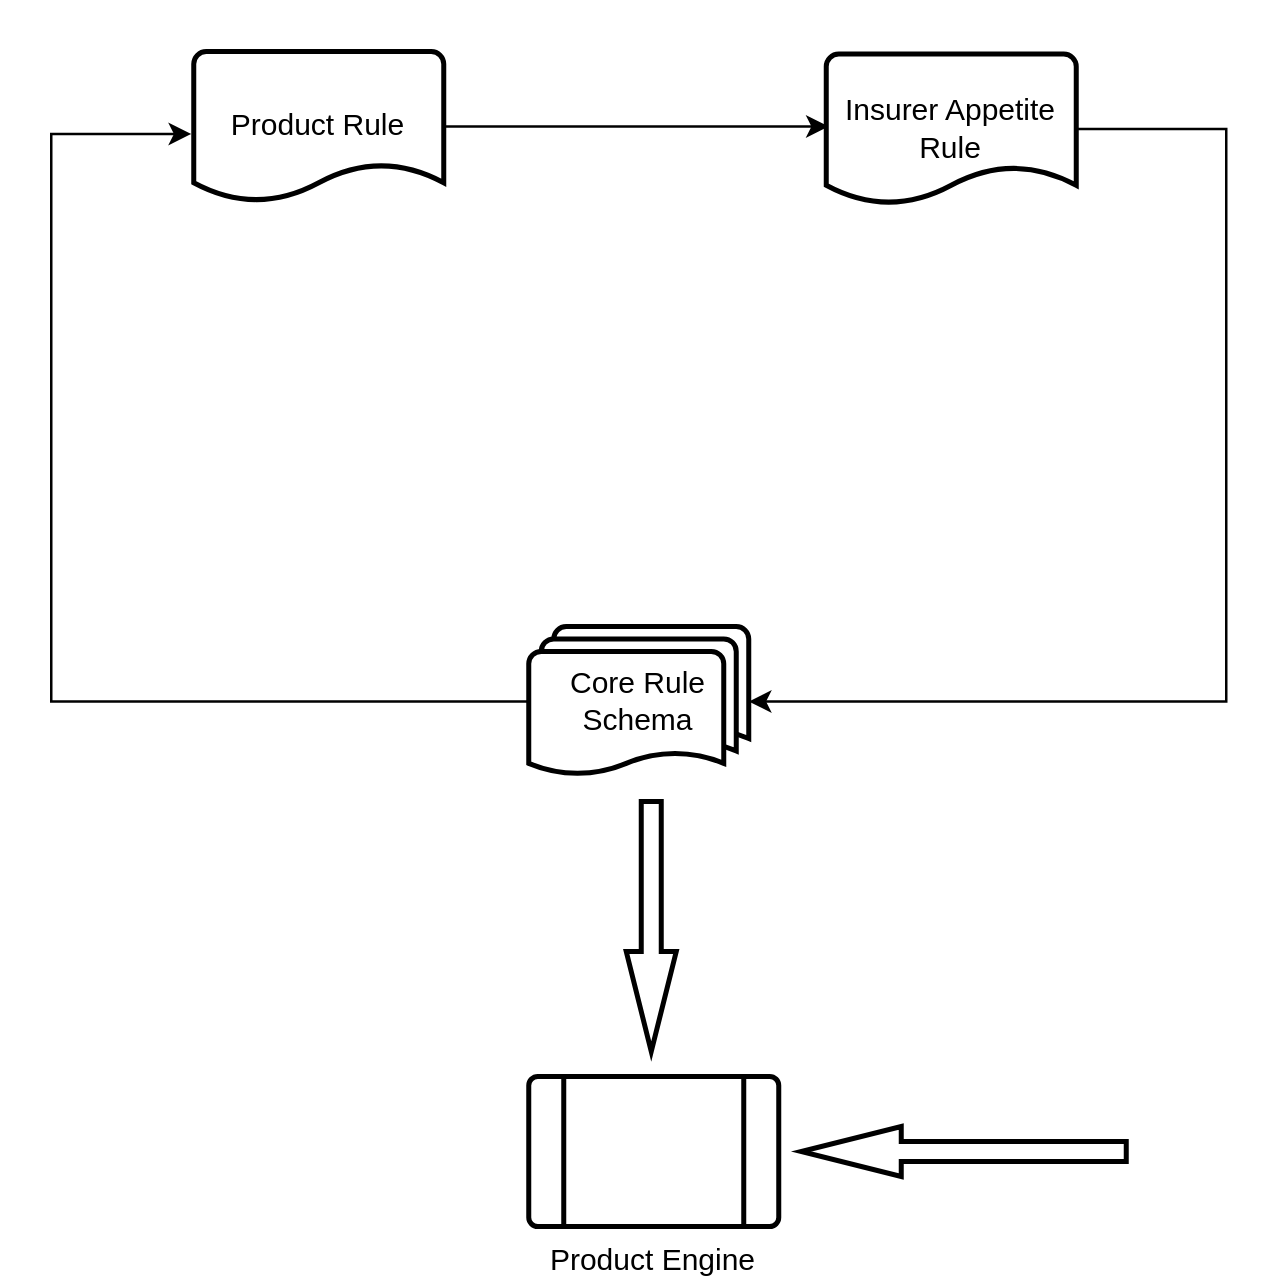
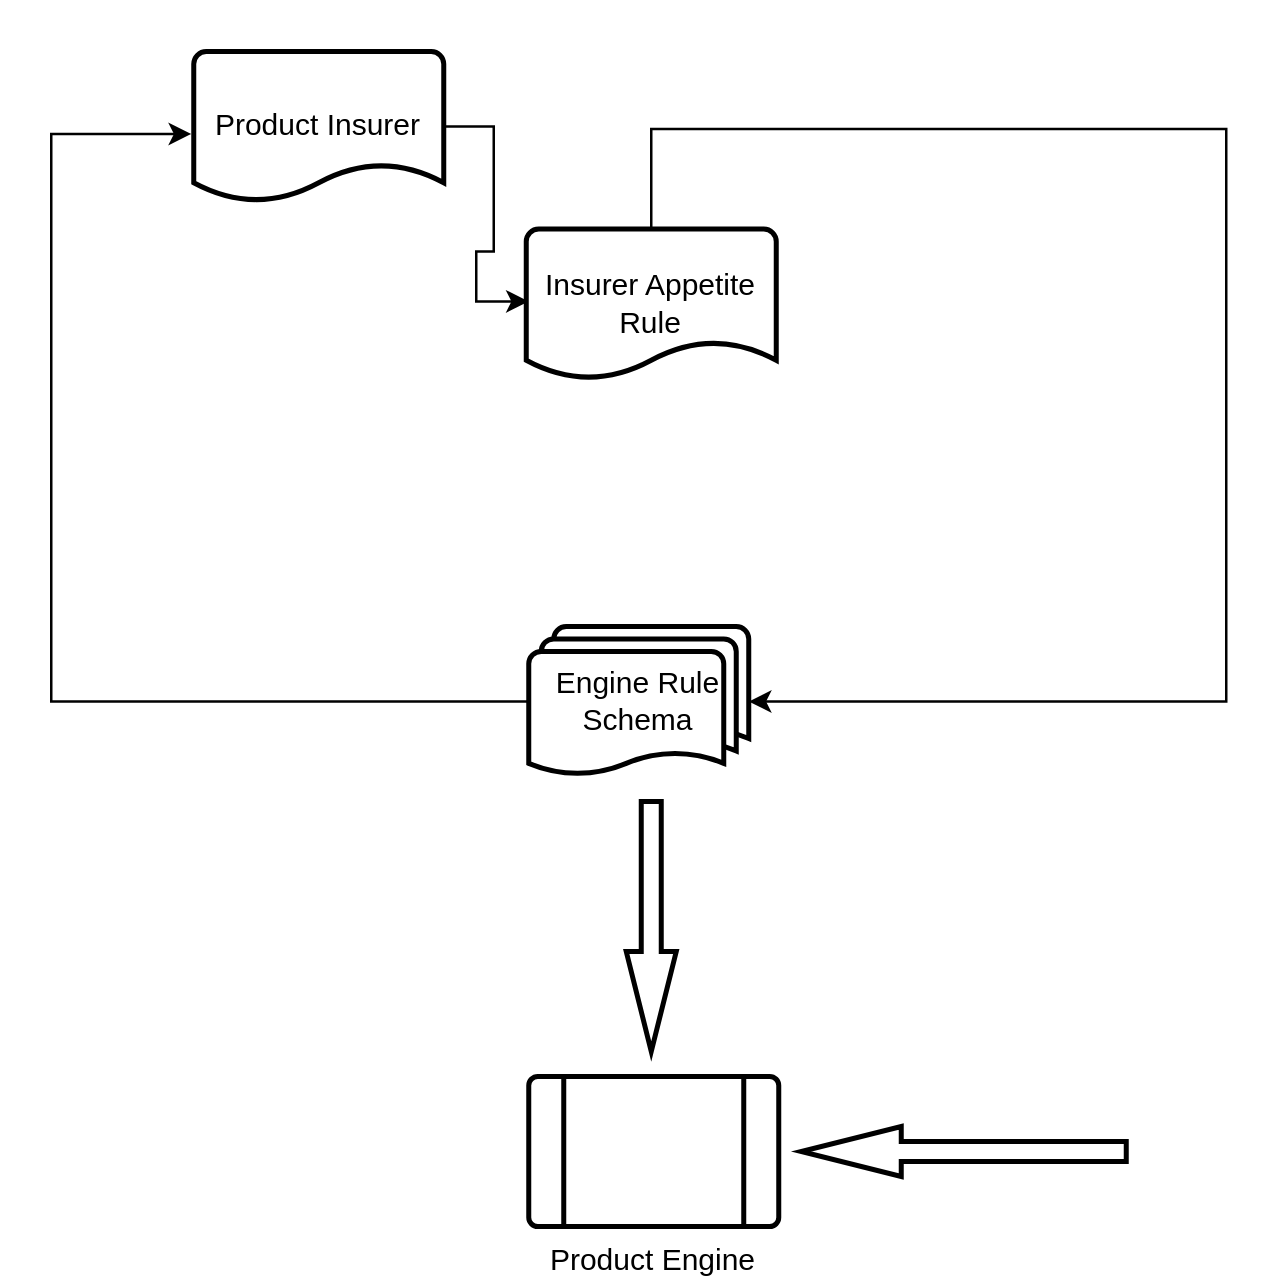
node "Product Rule": label "Product Rule" -> "Product Insurer"
node "Insurer Appetite Rule": moved (951, 129) -> (651, 304)
node "Core Rule Schema": label "Core Rule Schema" -> "Engine Rule Schema"
